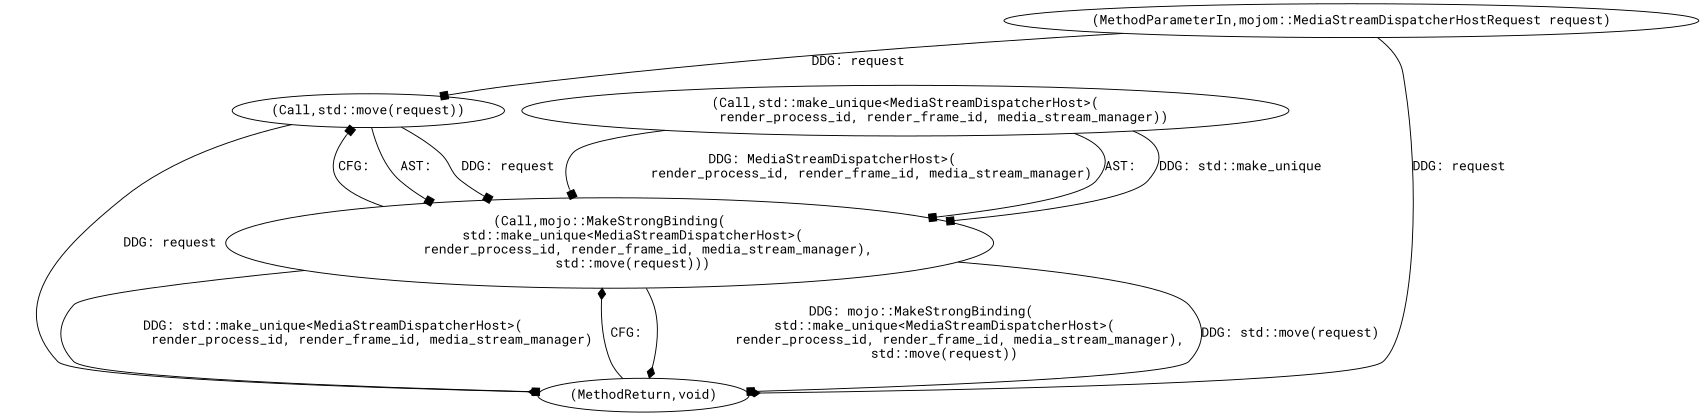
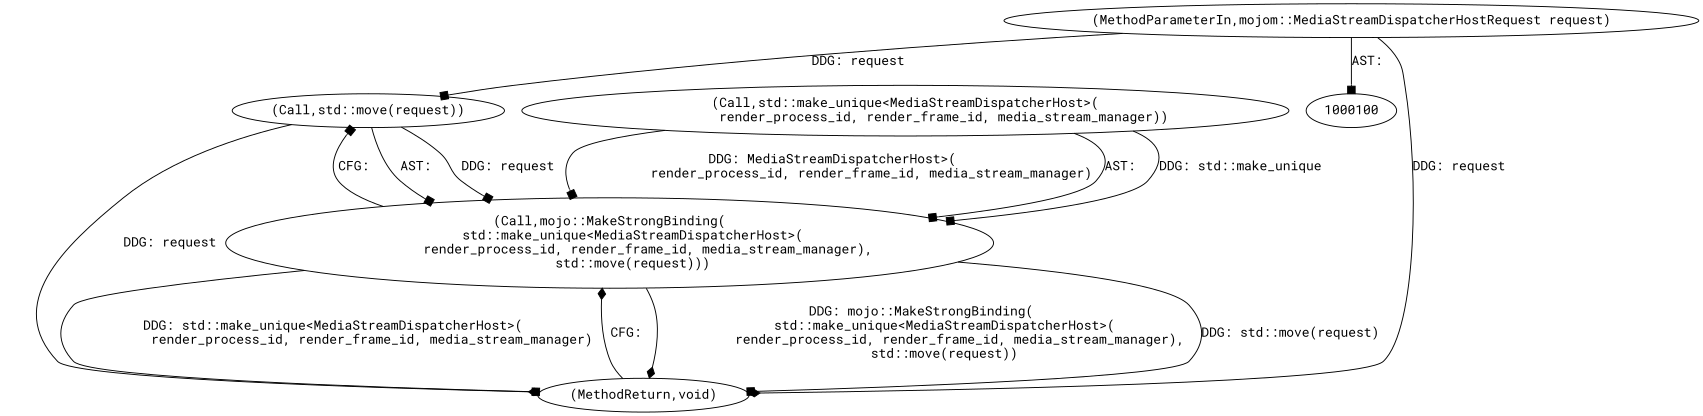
node "1000100": added
